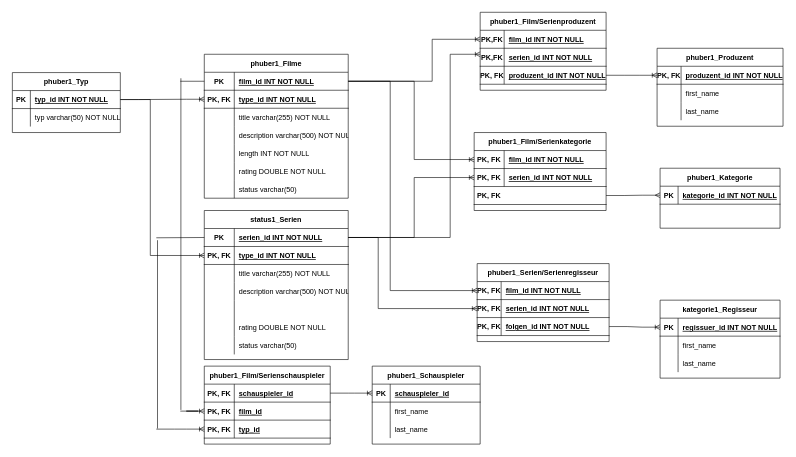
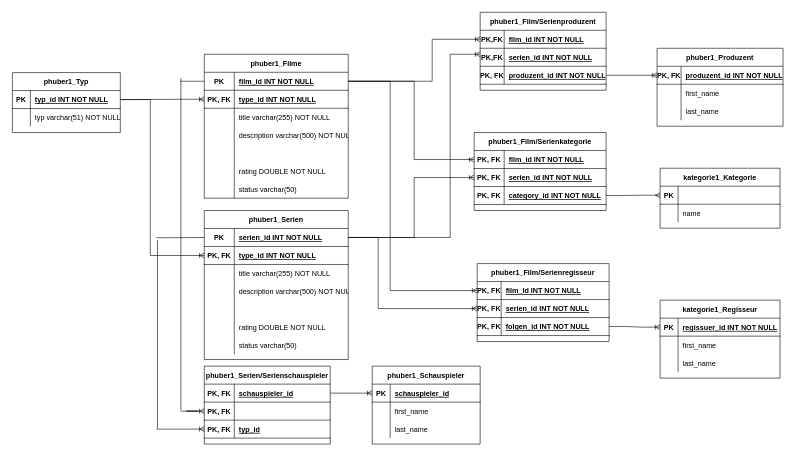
node "typ varchar(50) NOT NULL": label "typ varchar(50) NOT NULL" -> "typ varchar(51) NOT NULL"
node "length INT NOT NULL": removed
node "phuber1_Kategorie": label "phuber1_Kategorie" -> "kategorie1_Kategorie"
node "kategorie_id INT NOT NULL": removed
node "category_id INT NOT NULL": added
node "name": added
node "status1_Serien": label "status1_Serien" -> "phuber1_Serien"
node "phuber1_Serien/Serienregisseur": label "phuber1_Serien/Serienregisseur" -> "phuber1_Film/Serienregisseur"
node "phuber1_Film/Serienschauspieler": label "phuber1_Film/Serienschauspieler" -> "phuber1_Serien/Serienschauspieler"
node "film_id": removed
